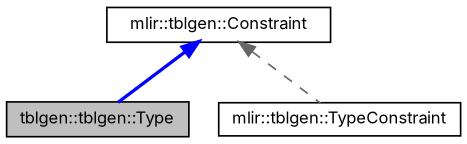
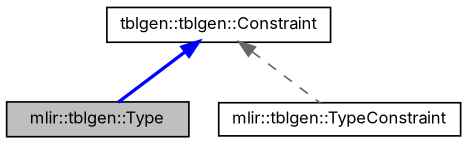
node "mlir::tblgen::Constraint": label "mlir::tblgen::Constraint" -> "tblgen::tblgen::Constraint"
node "tblgen::tblgen::Type": label "tblgen::tblgen::Type" -> "mlir::tblgen::Type"
